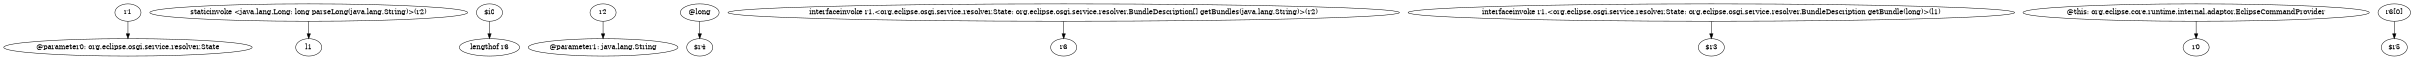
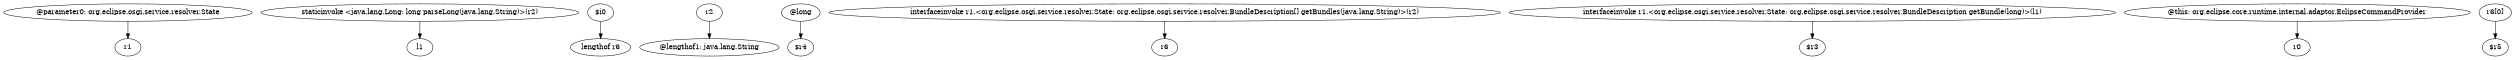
edge "r1" -> "@parameter0: org.eclipse.osgi.service.resolver.State": reversed
node "@parameter1: java.lang.String": label "@parameter1: java.lang.String" -> "@lengthof1: java.lang.String"
